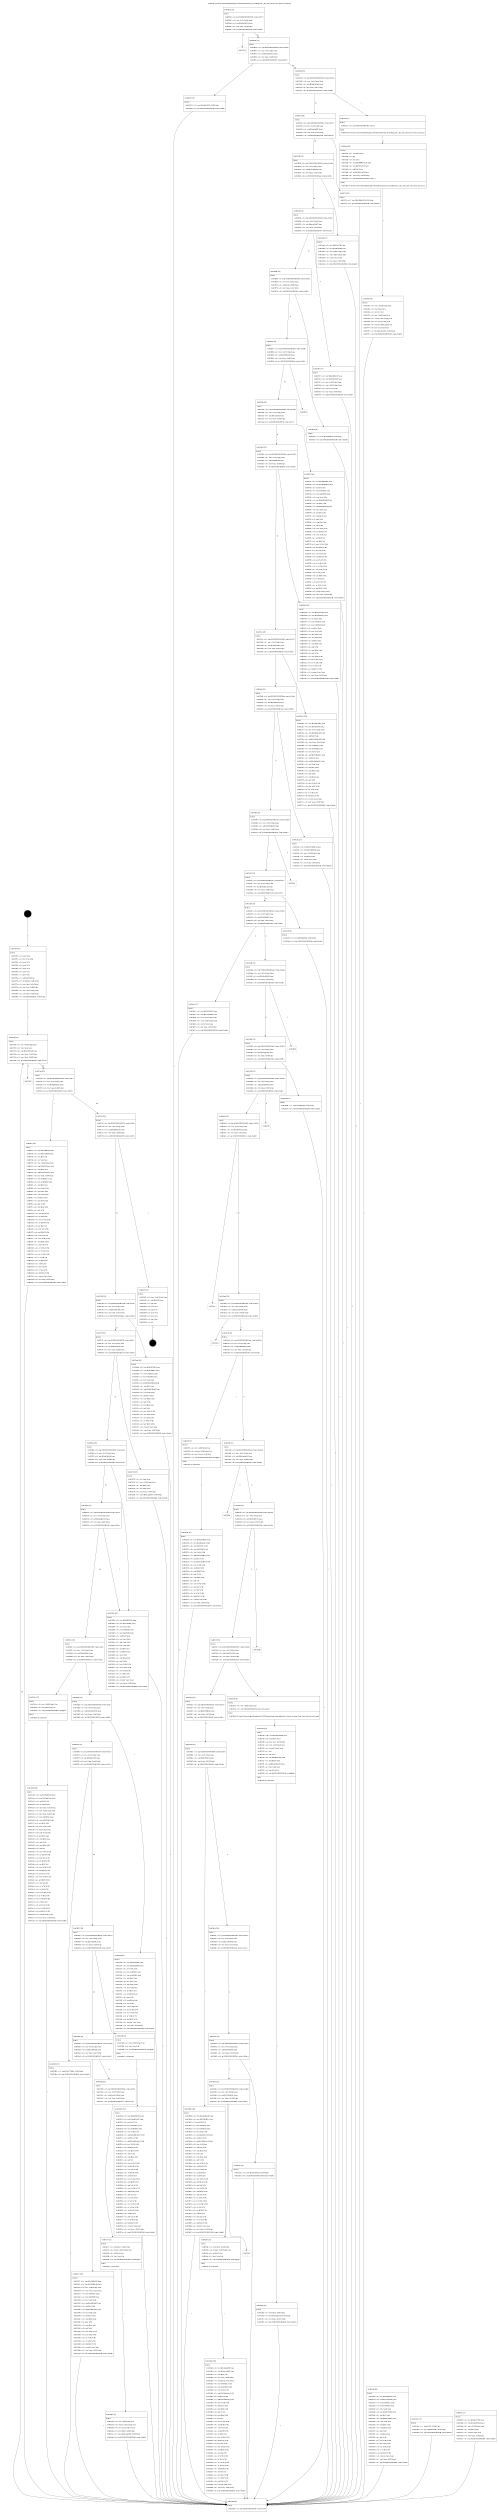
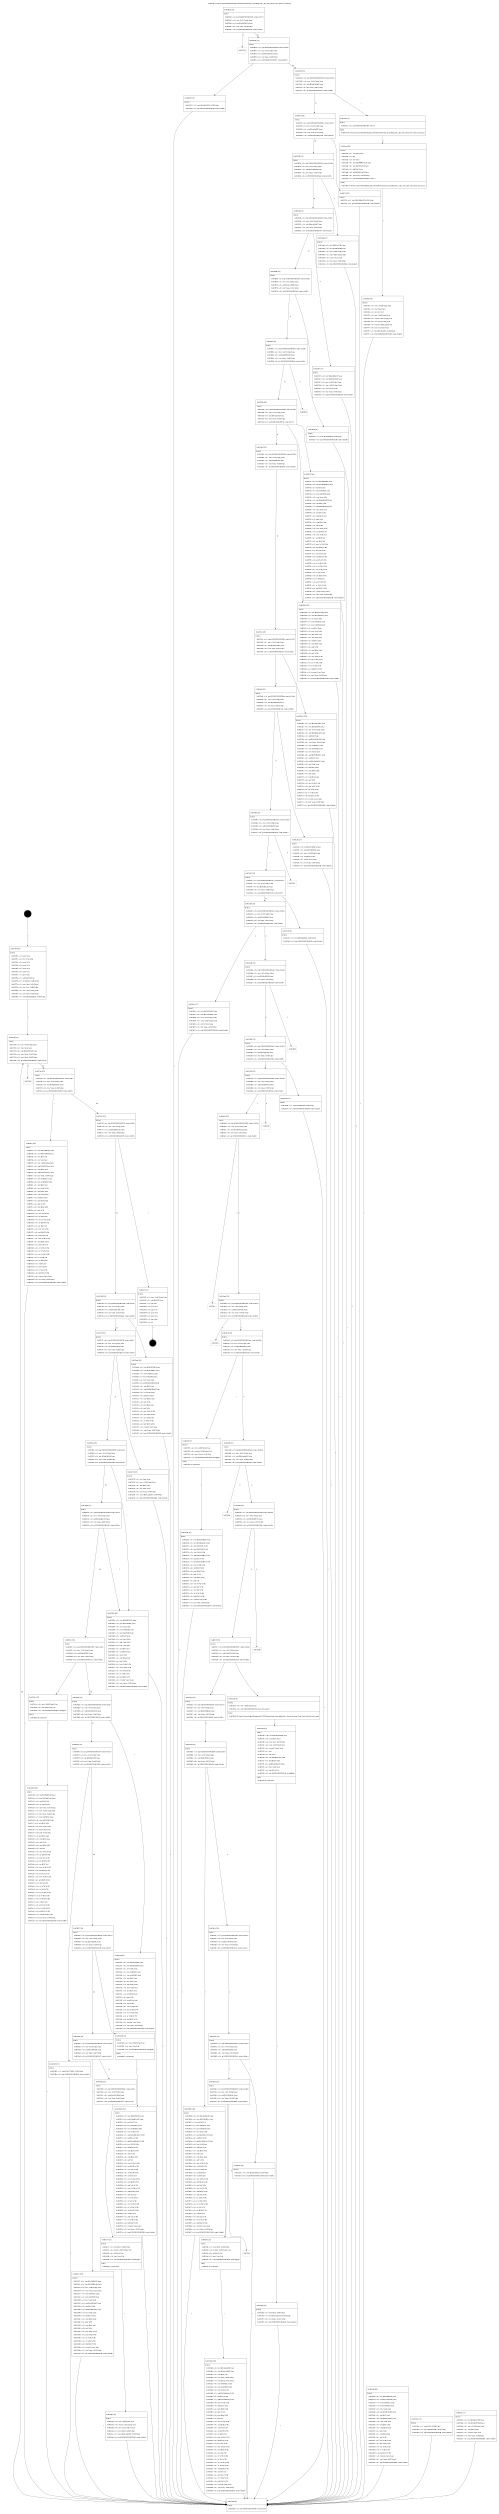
edge "0x4019b3 [25]" -> "0x402064 [83]": now "0x40199a [25]" -> "0x402064 [83]"
